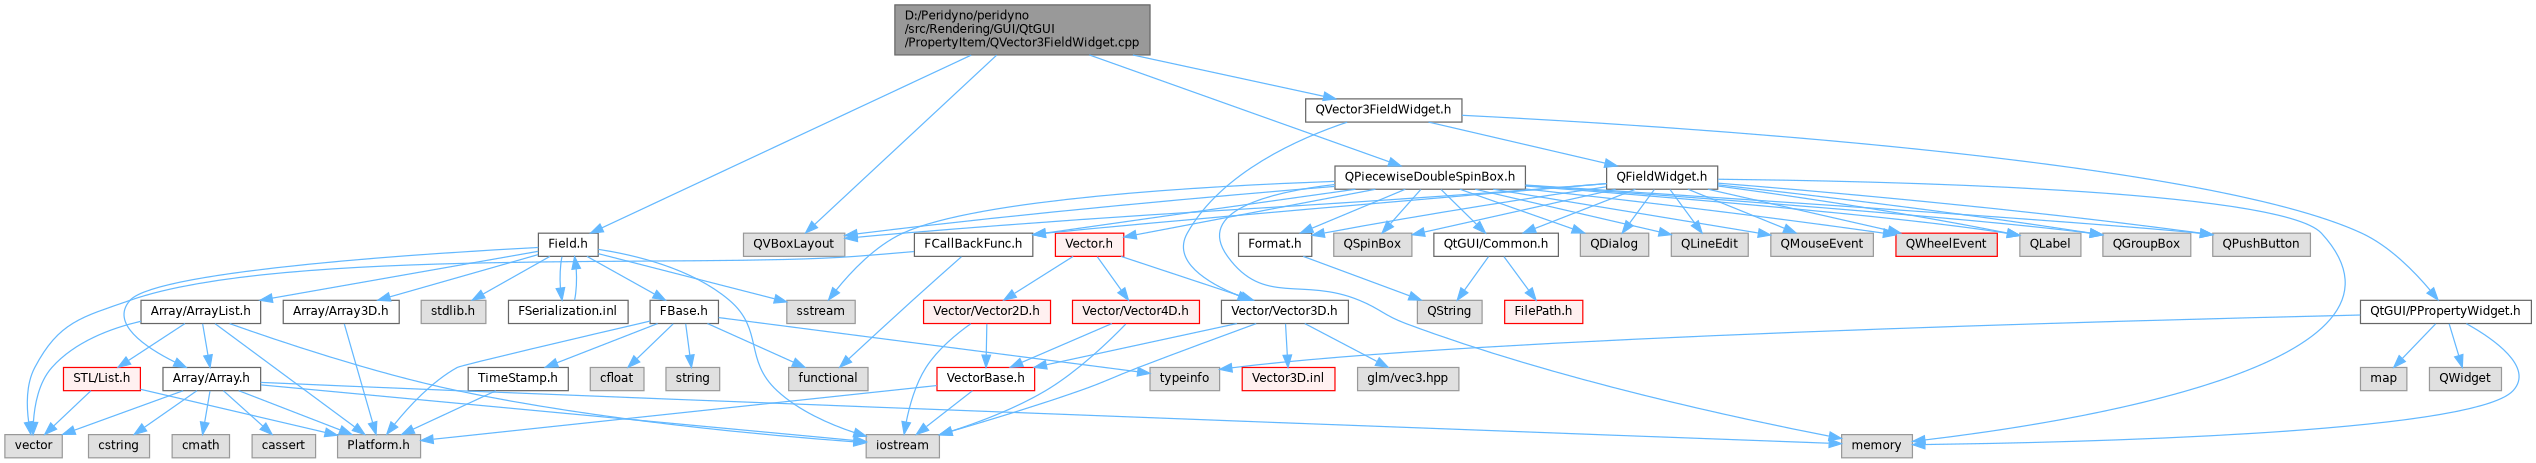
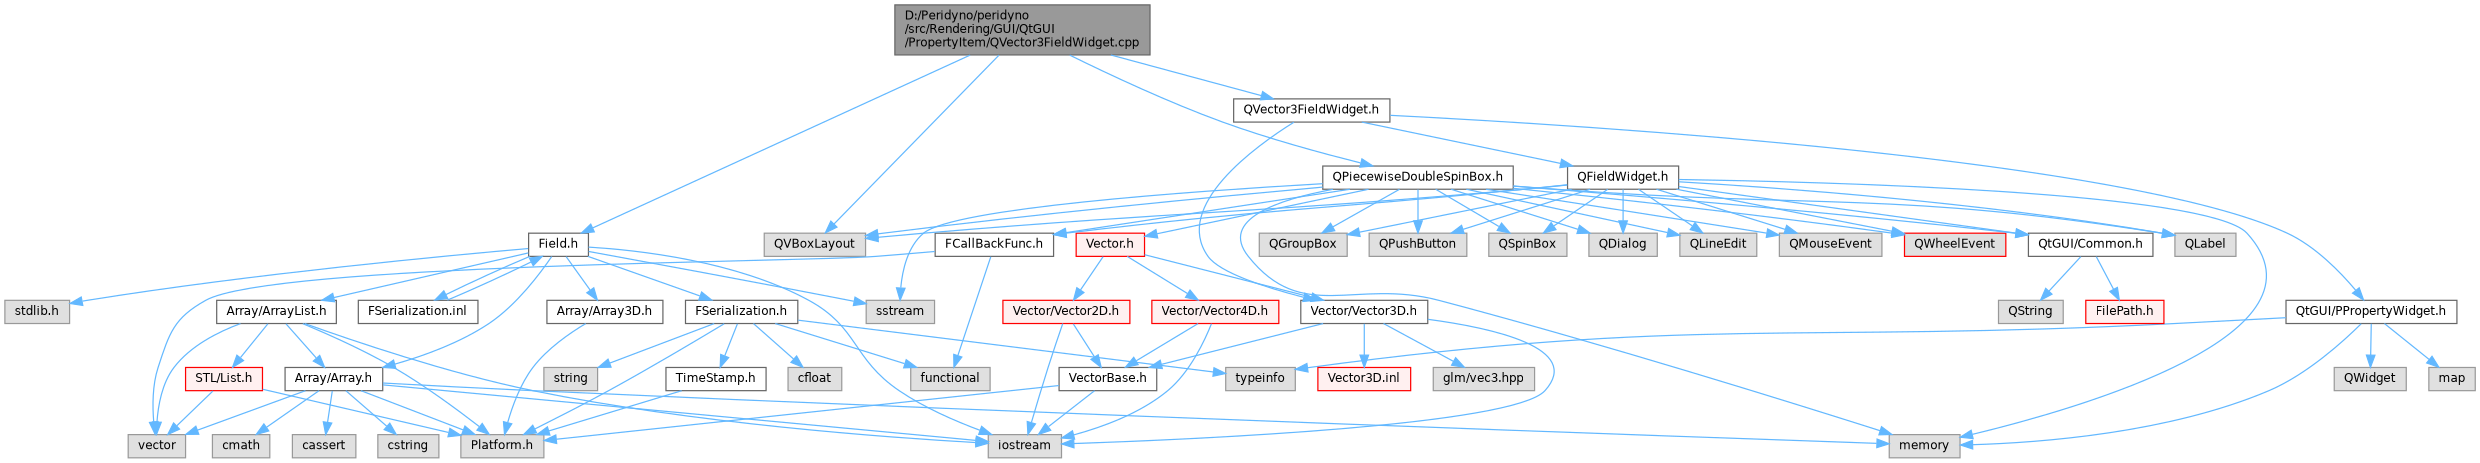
node "Format.h": removed
node "FBase.h": label "FBase.h" -> "FSerialization.h"
node "VectorBase.h": color red -> grey40
